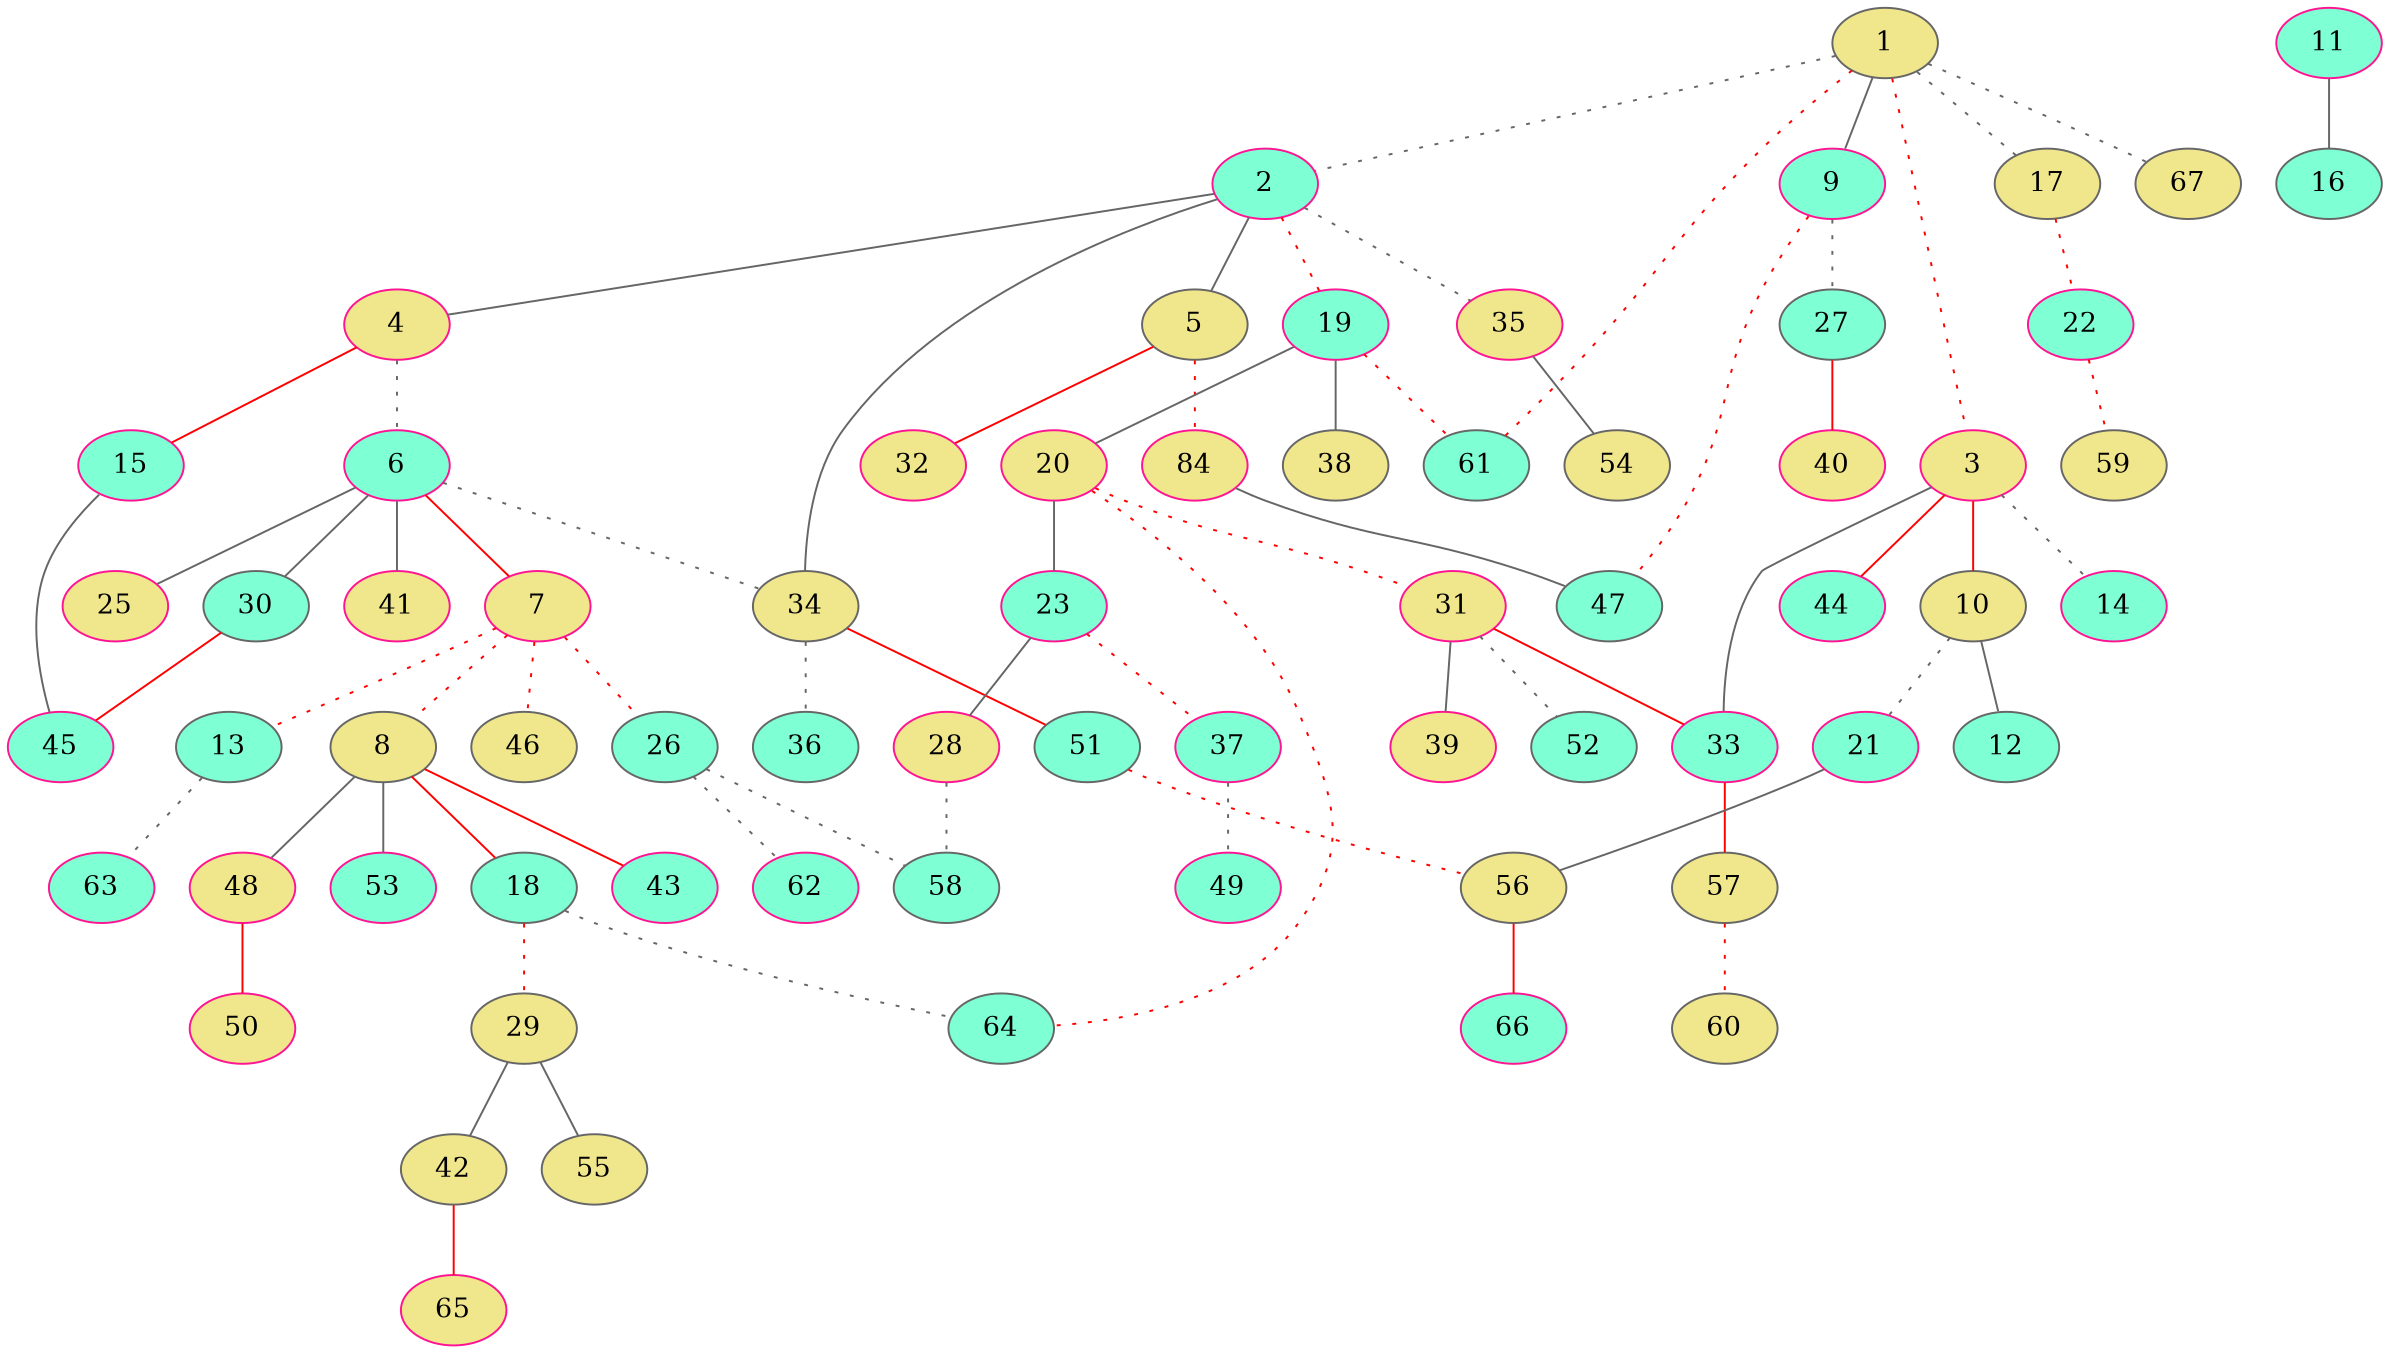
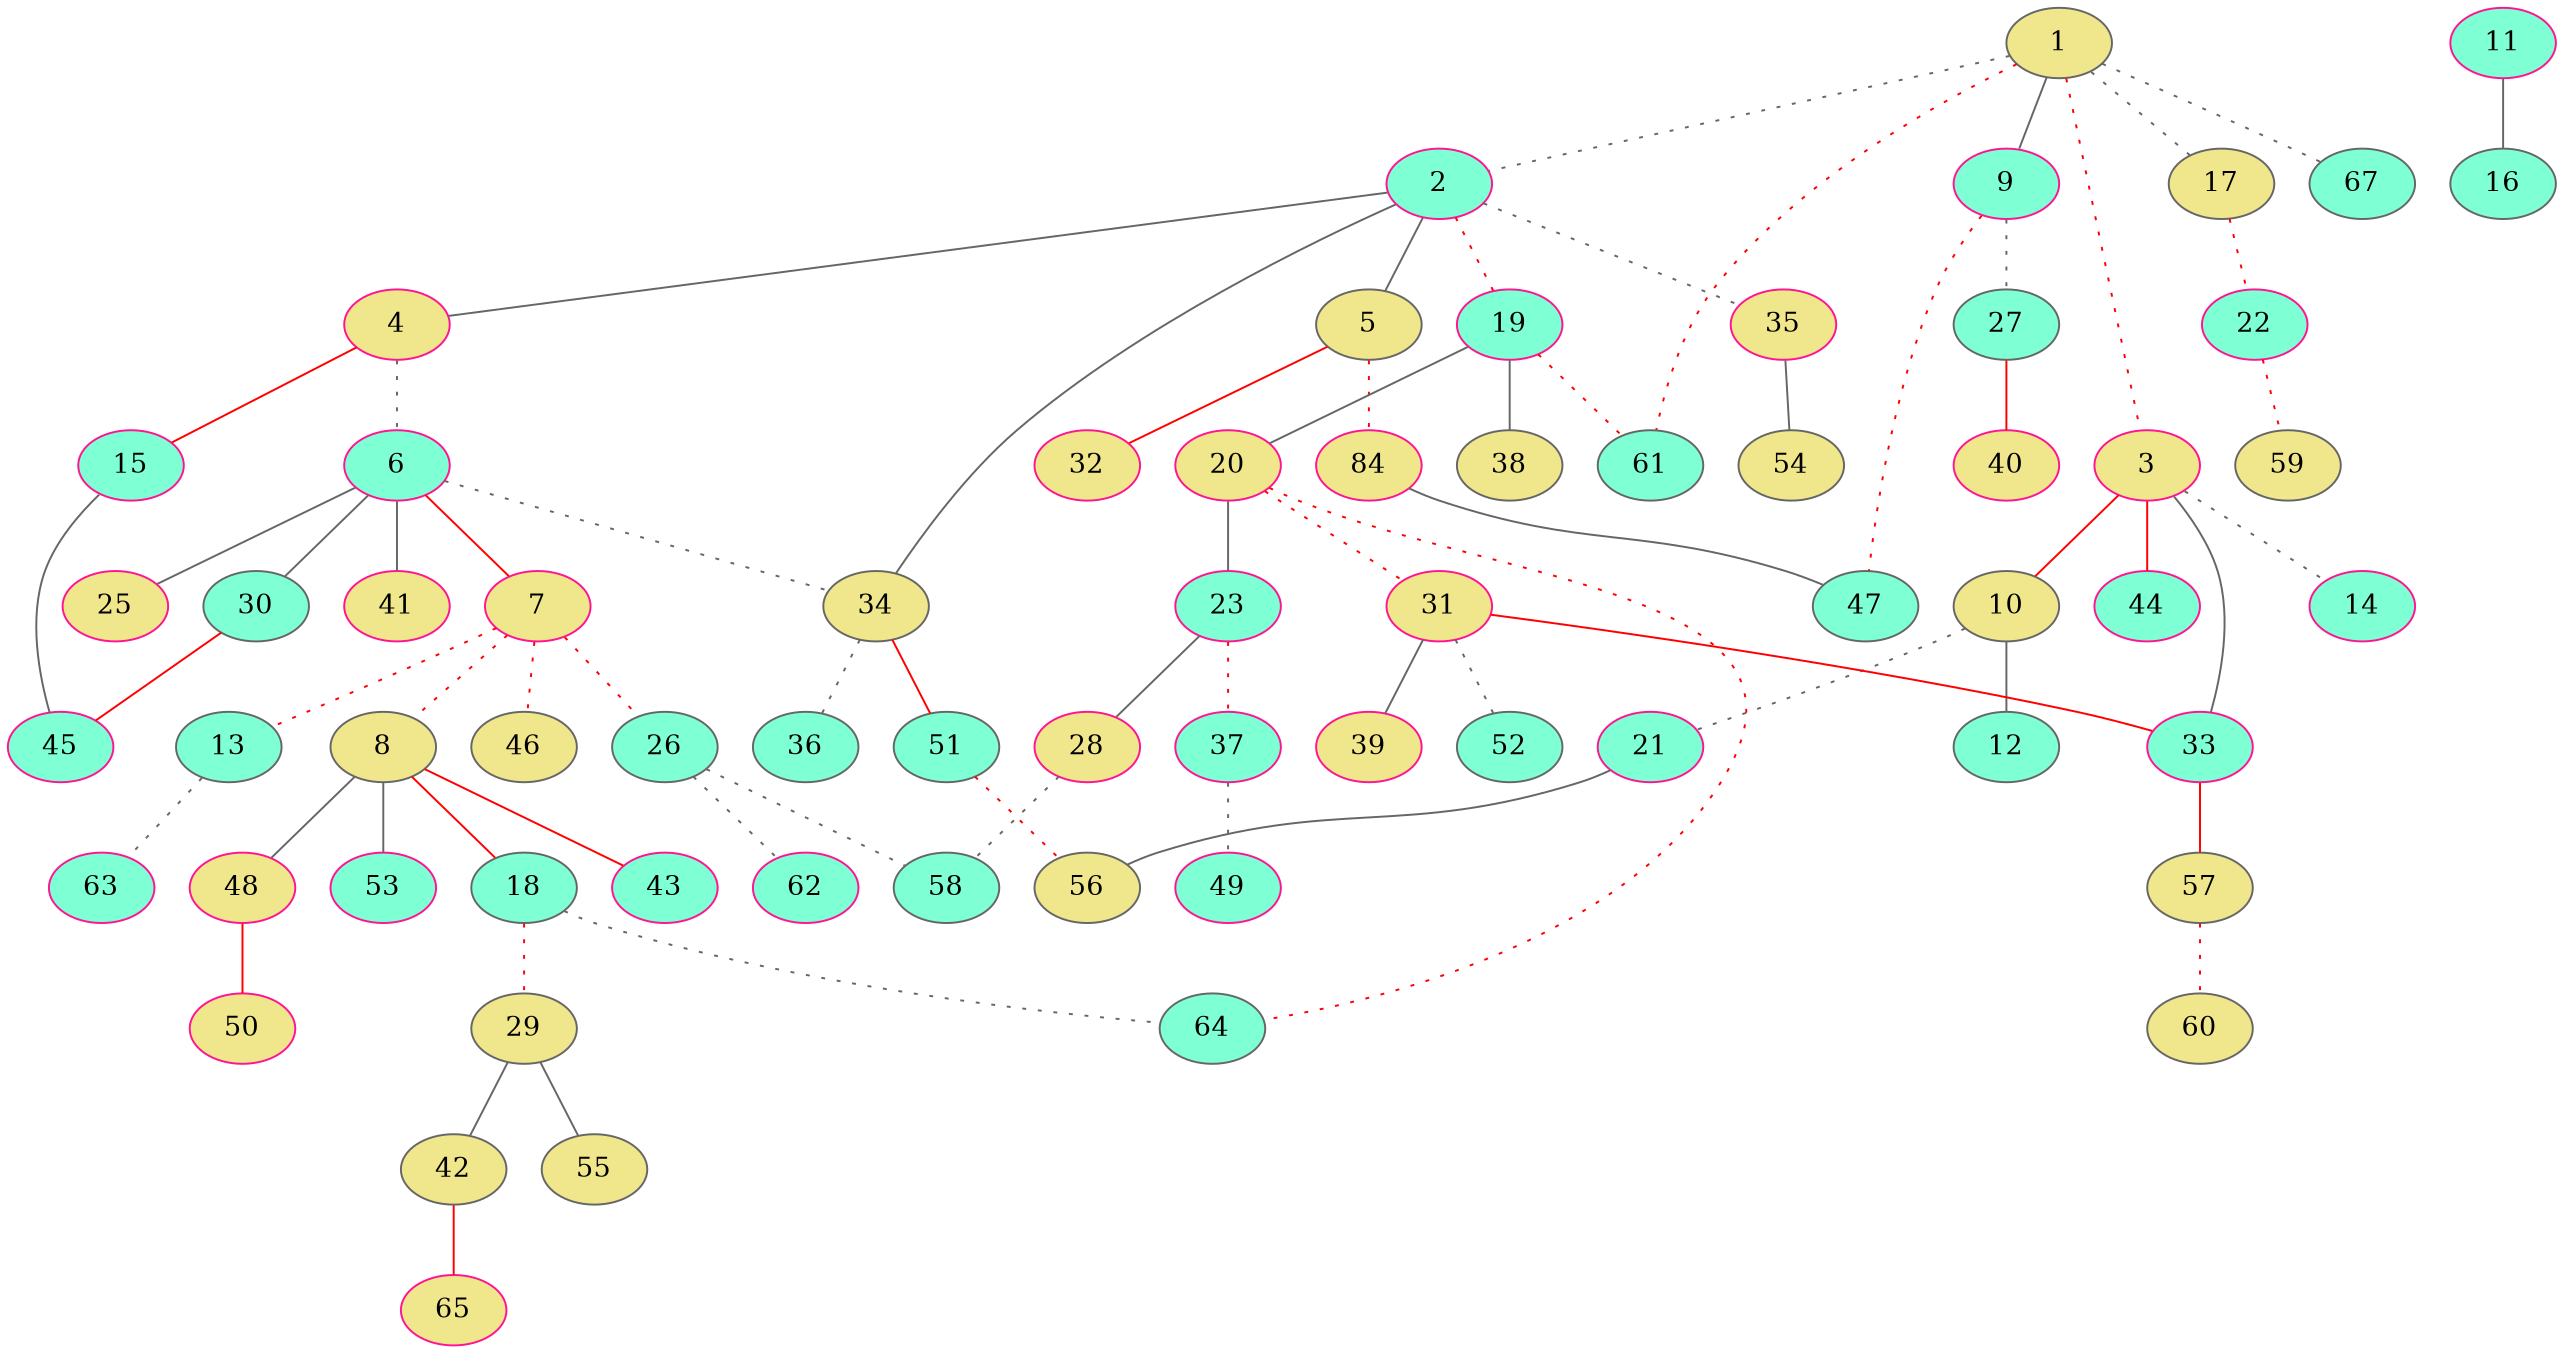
node "67": fillcolor khaki -> aquamarine
node "66": removed
